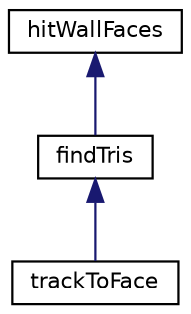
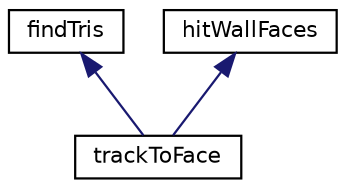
edge "findTris" -> "hitWallFaces": now "trackToFace" -> "hitWallFaces"
